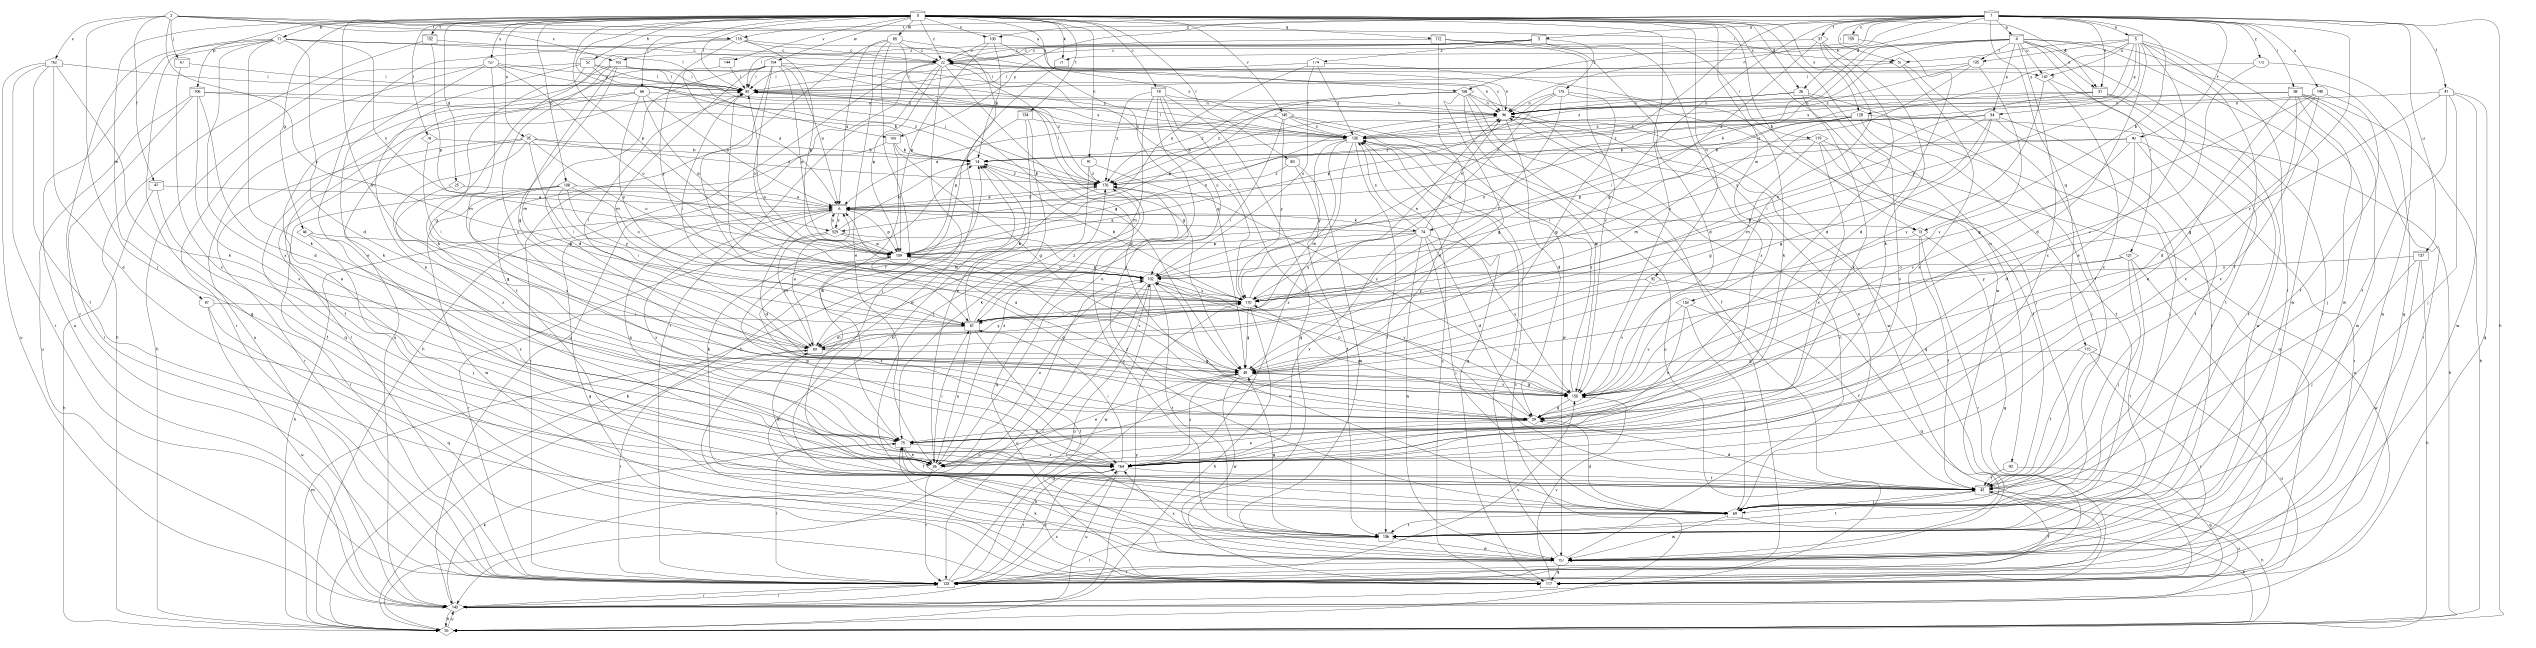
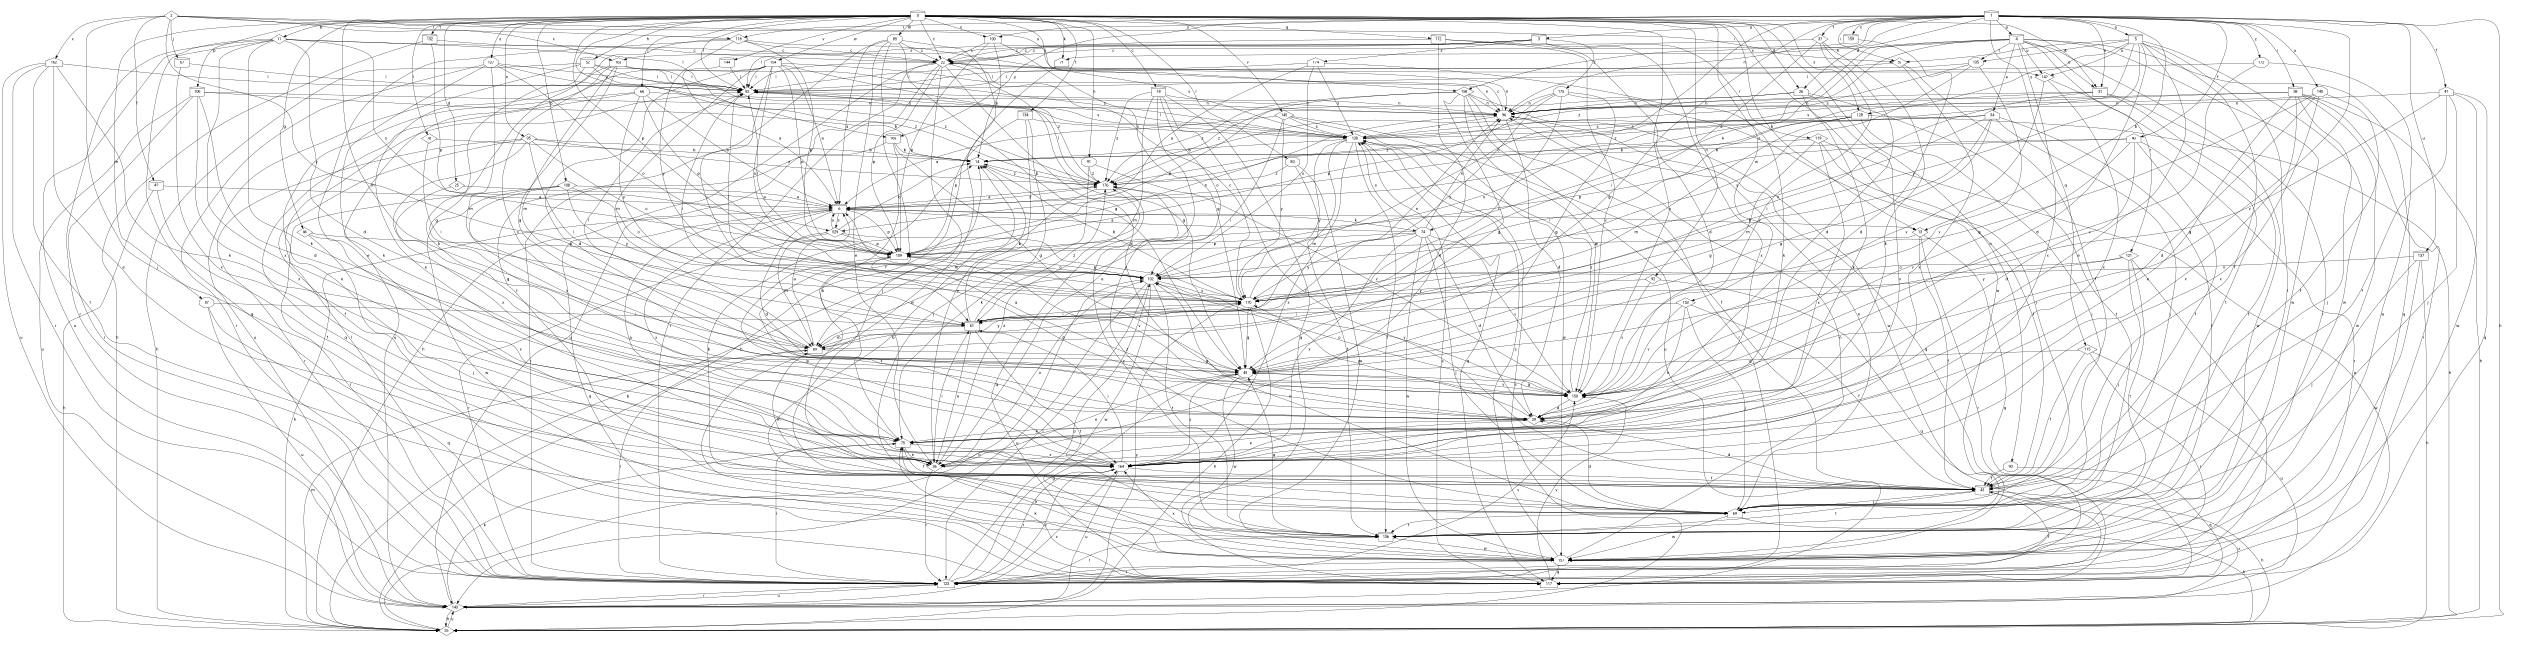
edge "5" -> "34": removed, label "e"
edge "52" -> "176": label "j" -> "z"
edge "108" -> "61": now "153" -> "61"
edge "128" -> "117": removed, label "q"
edge "123" -> "143": label "r" -> "u"
